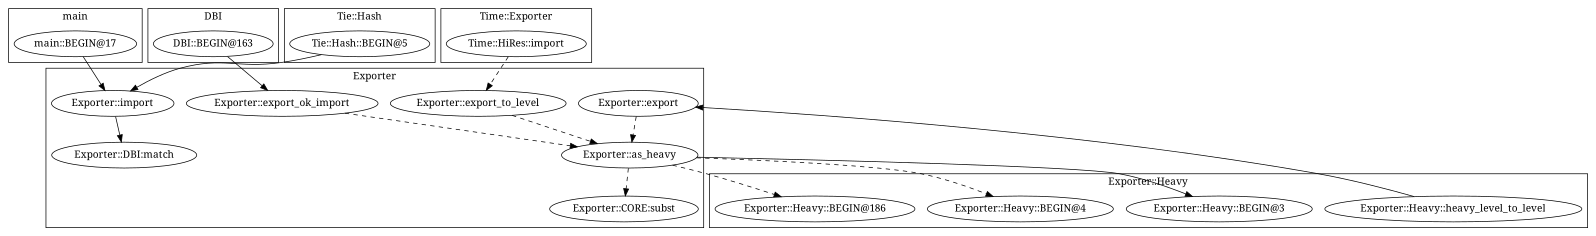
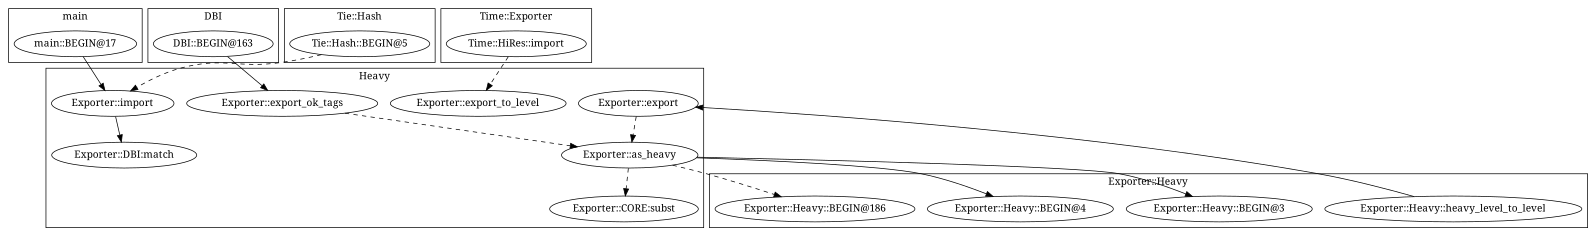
edge "Tie::Hash::BEGIN@5" -> "Exporter::import": style solid -> dashed
cluster "Exporter": label "Exporter" -> "Heavy"
node "Exporter::export_ok_import": label "Exporter::export_ok_import" -> "Exporter::export_ok_tags"
edge "Exporter::export_to_level" -> "Exporter::as_heavy": removed
edge "Exporter::as_heavy" -> "Exporter::Heavy::BEGIN@4": style dashed -> solid
